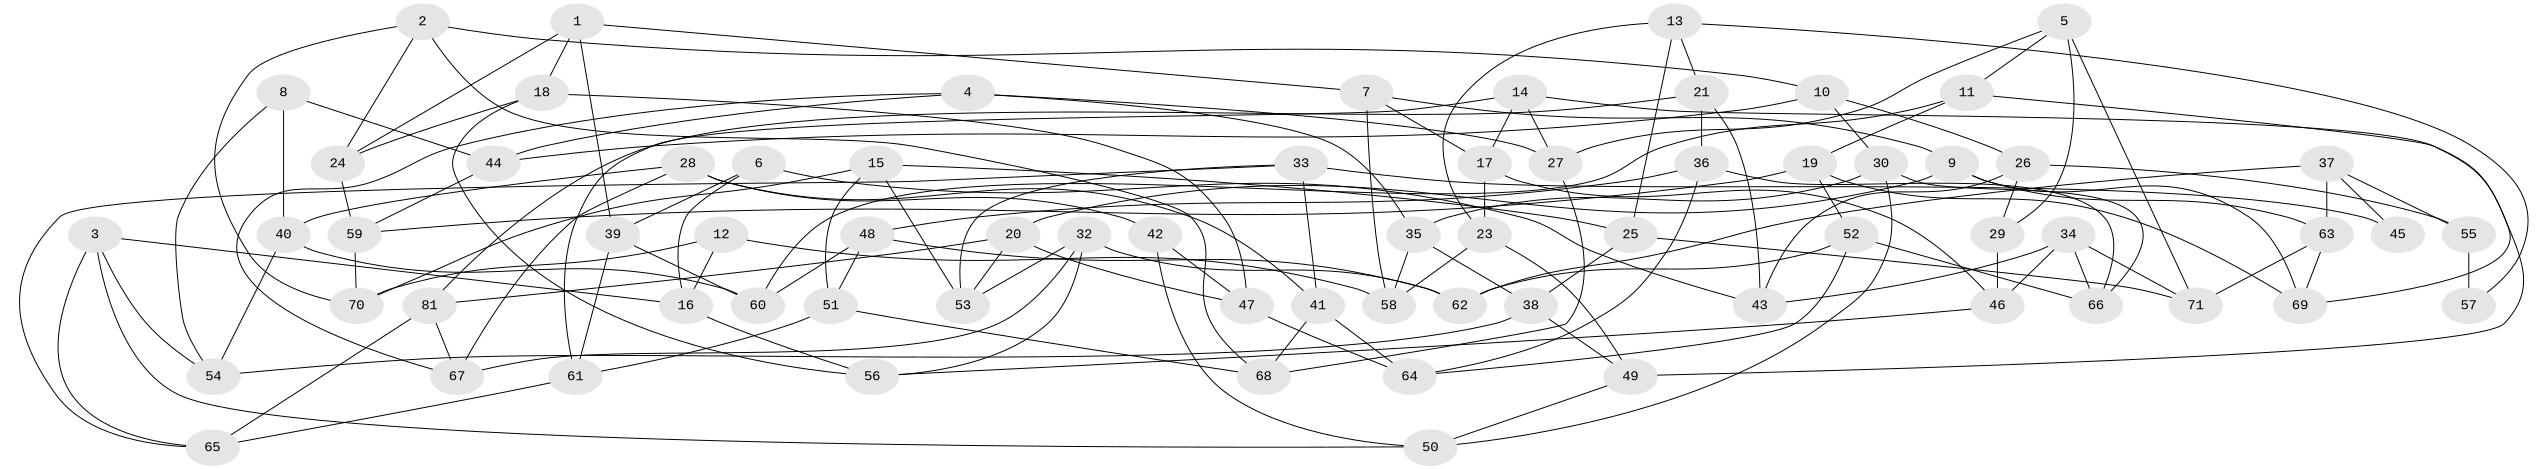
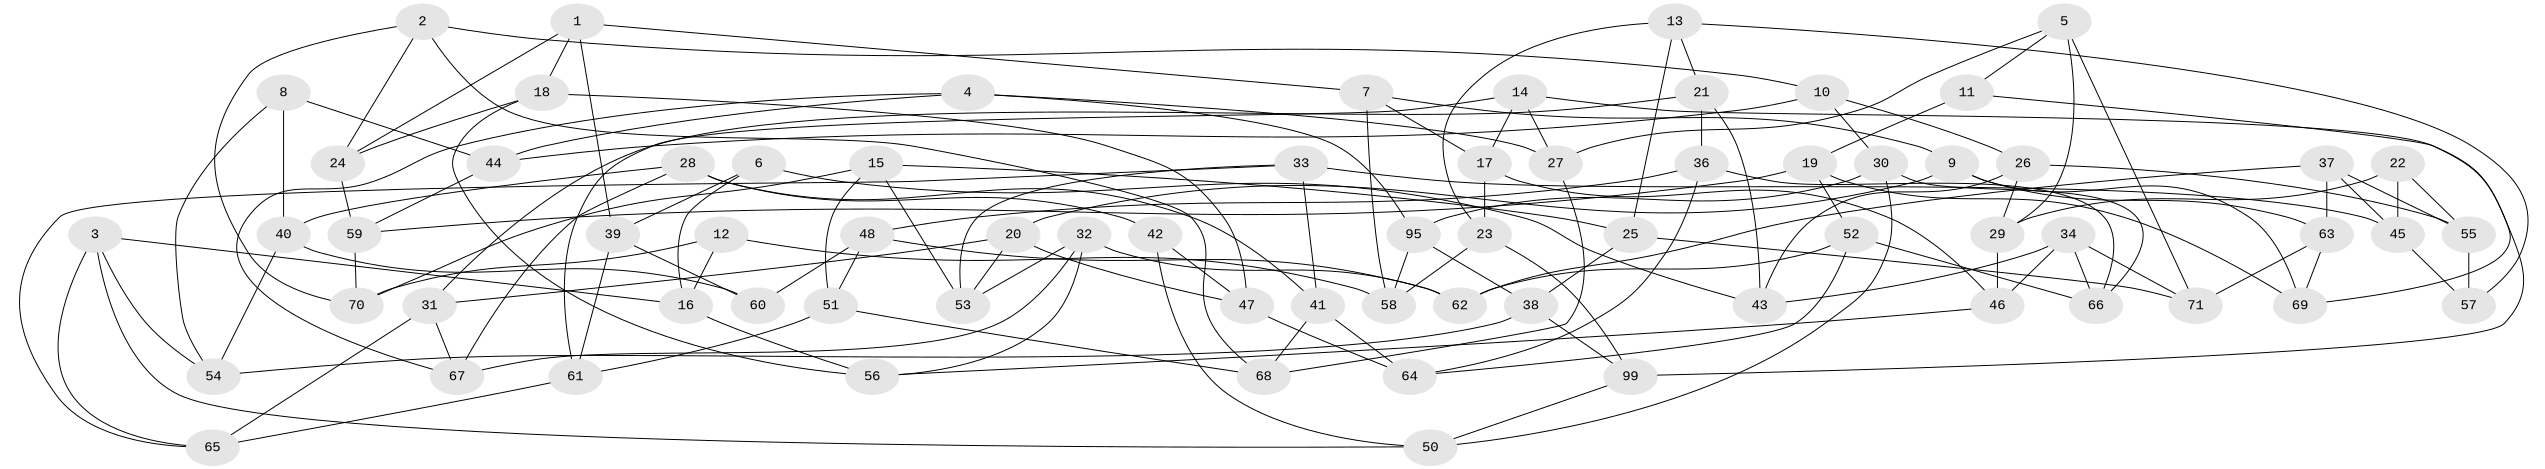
node "22": added
edge "11" -- "60": removed
node "35": label "35" -> "95"
edge "45" -- "57": added
node "81": label "81" -> "31"
node "49": label "49" -> "99"
